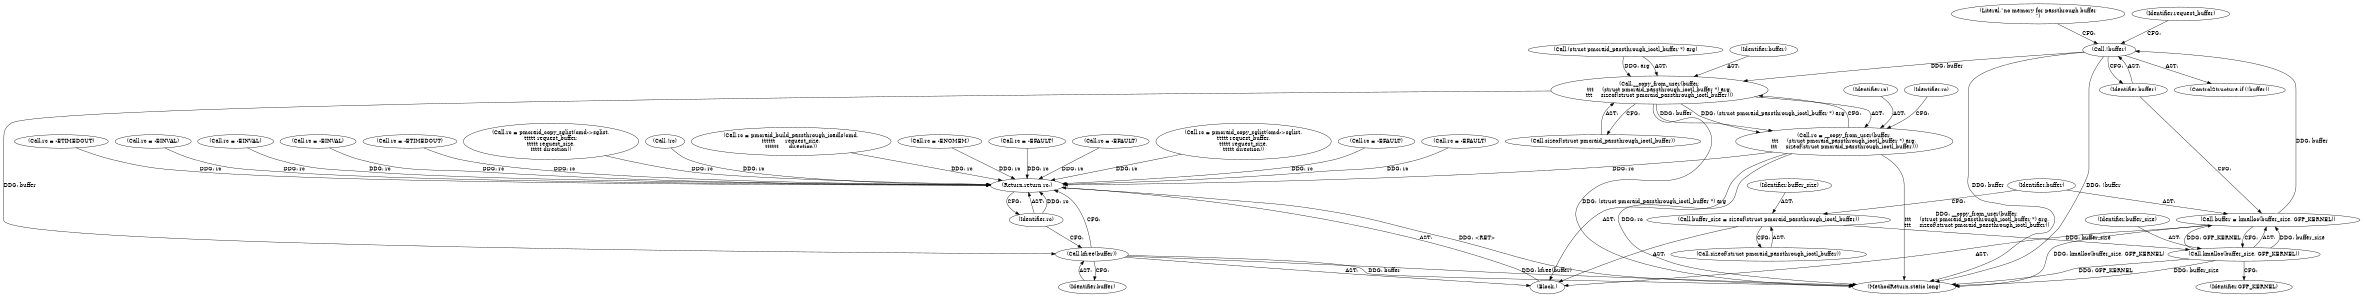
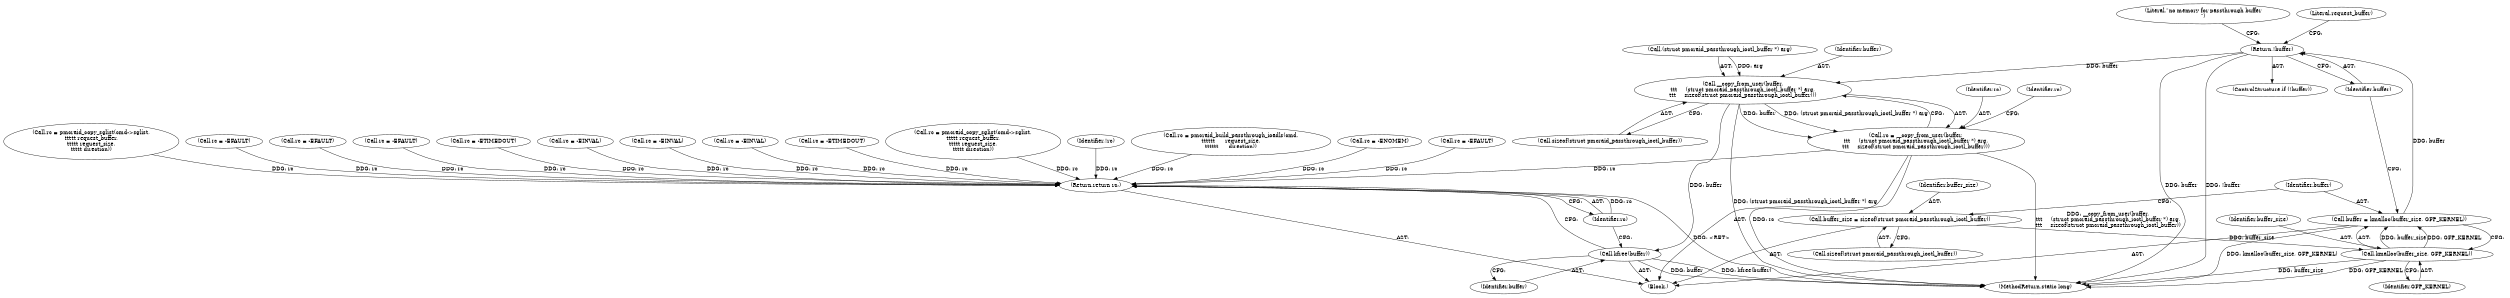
node "(Identifier,request_buffer)": label "(Identifier,request_buffer)" -> "(Literal,request_buffer)"
node "(Call,!buffer)": label "(Call,!buffer)" -> "(Return,!buffer)"
node "(Call,!rc)": label "(Call,!rc)" -> "(Identifier,!rc)"
edge "(Block,)" -> "(Return,return rc;)": reversed
edge "(Identifier,GFP_KERNEL)" -> "(Call,kmalloc(buffer_size, GFP_KERNEL))": added, label "AST:"
